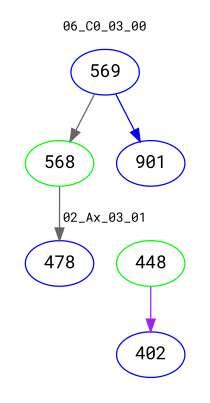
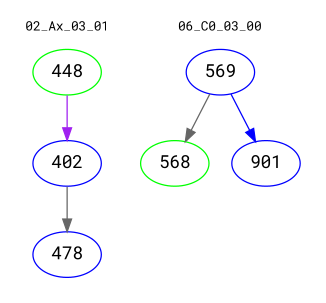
edge "568" -> "478": now "402" -> "478"
